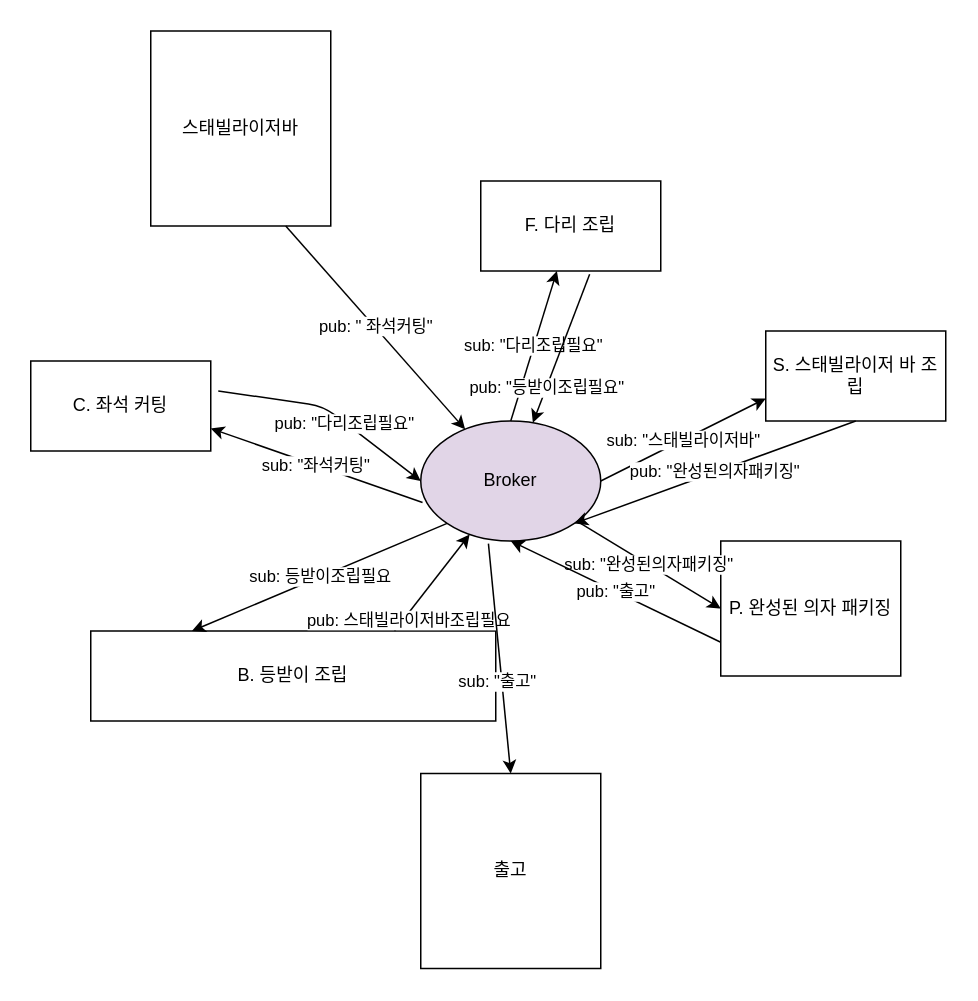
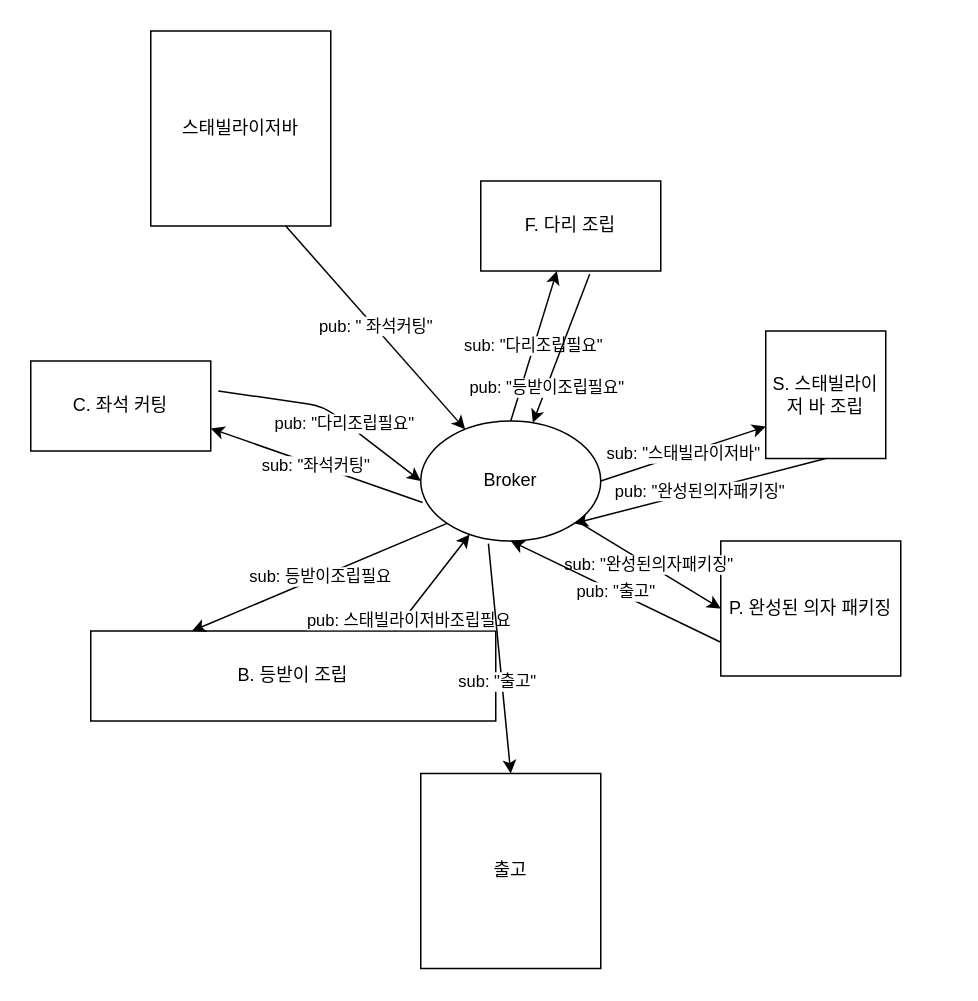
node "S. 스태빌라이저 바 조립": size 180x90 -> 120x128
node "Broker": fillcolor #e1d5e7 -> #ffffff
